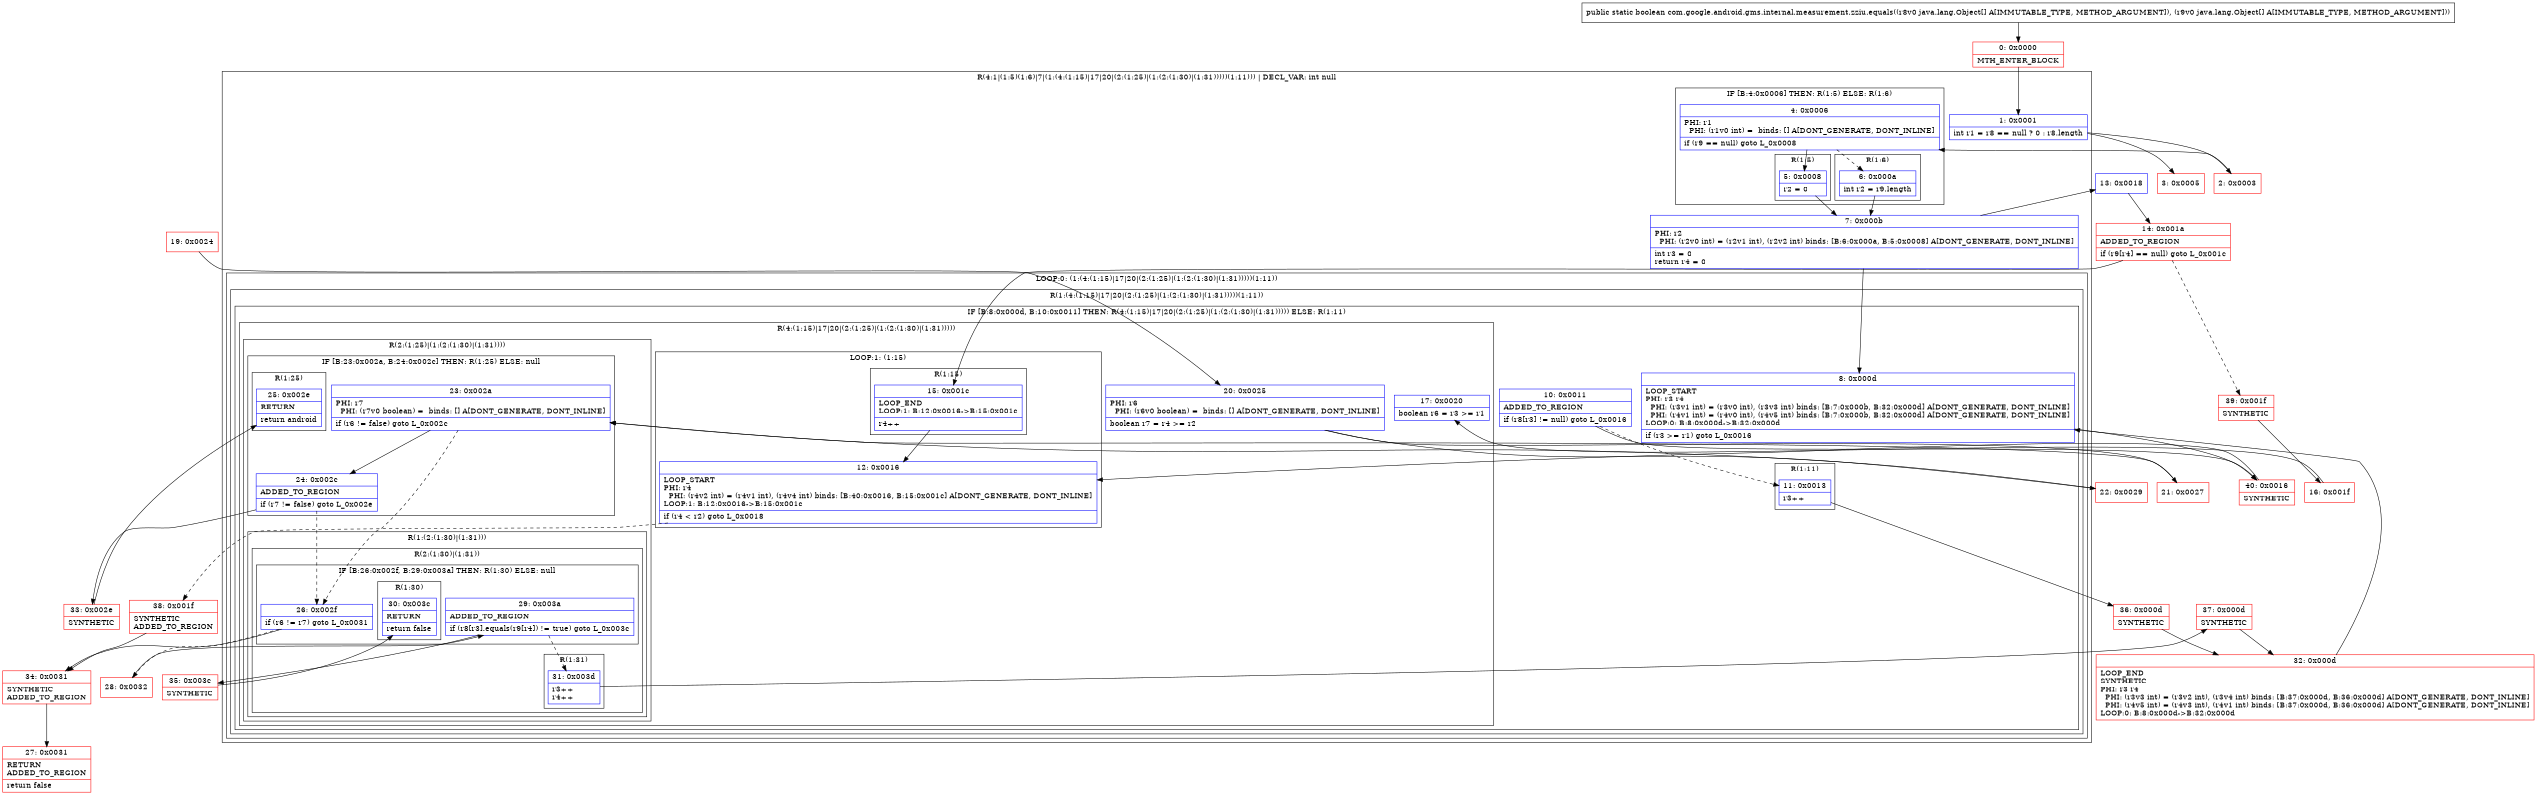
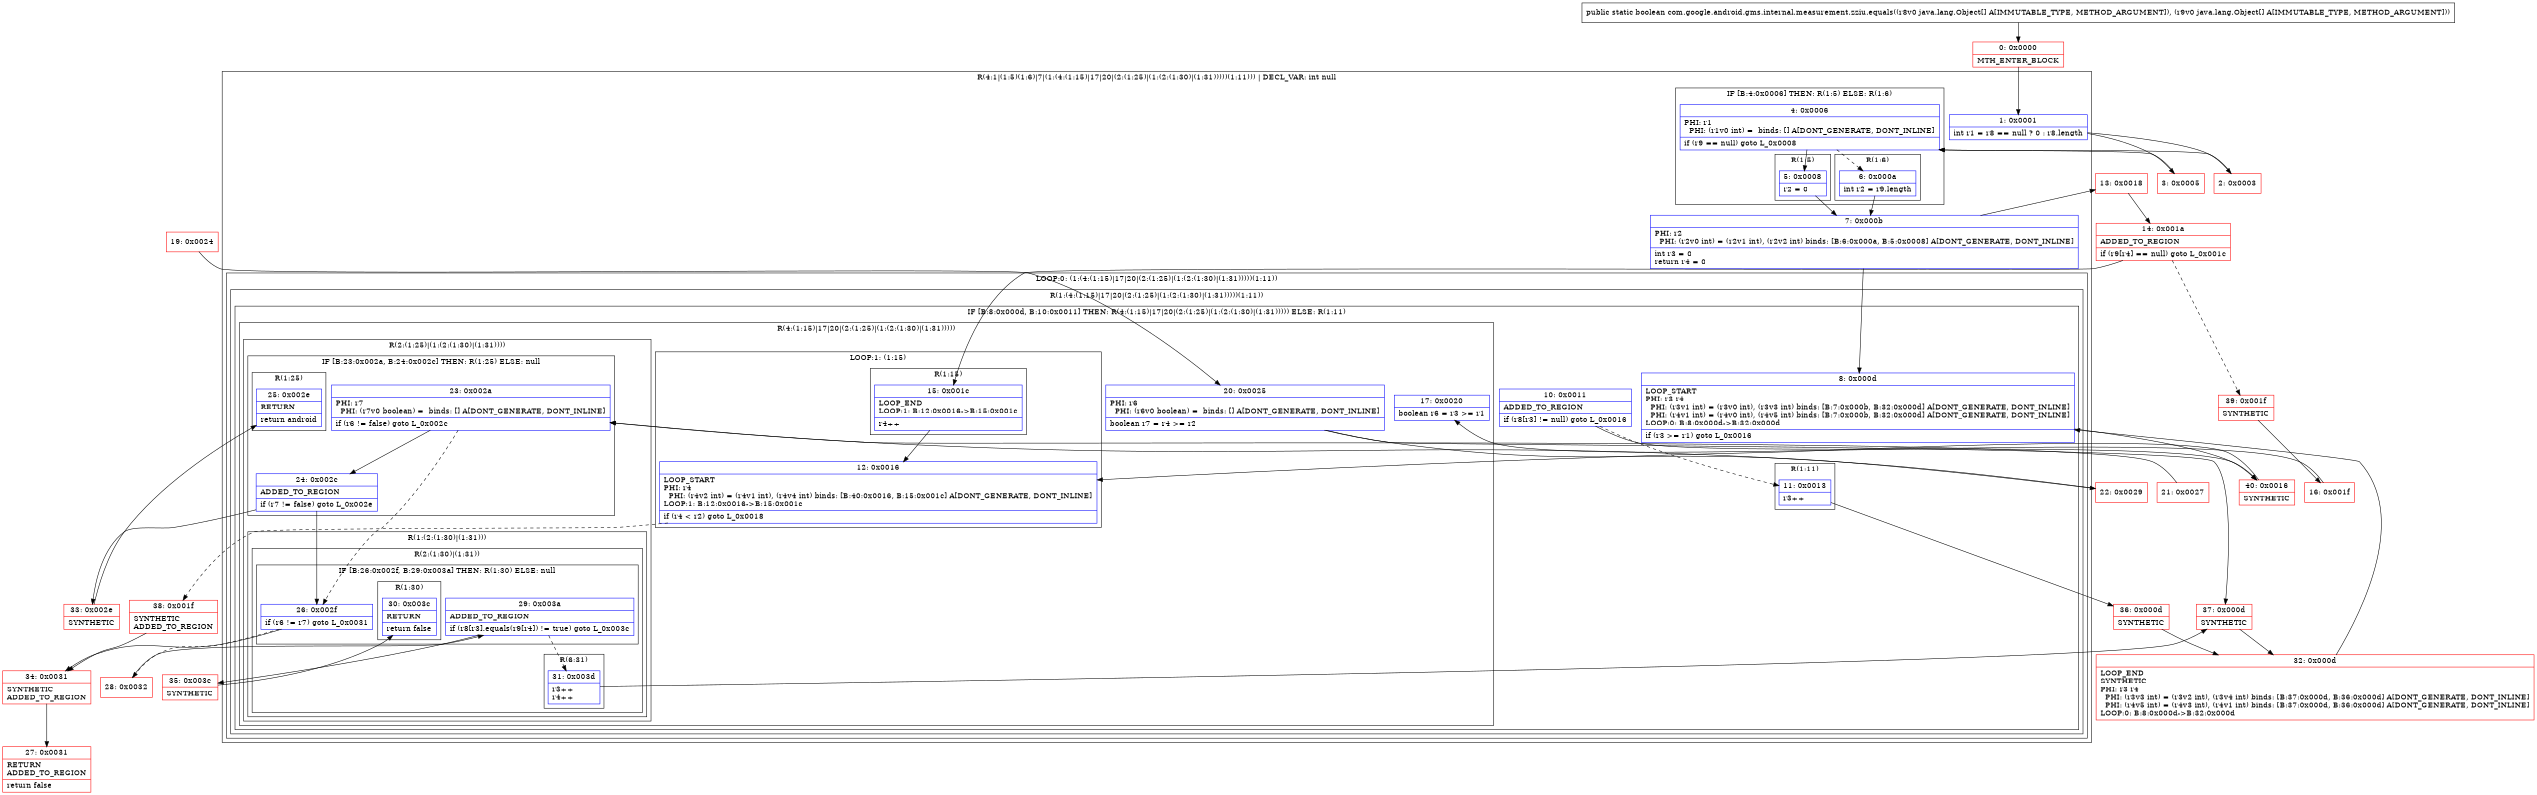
edge "3: 0x0005" -> "4: 0x0006": added
node "13: 0x0018": color blue -> red
edge "20: 0x0025" -> "21: 0x0027": now "20: 0x0025" -> "37: 0x000d"
edge "24: 0x002c" -> "26: 0x002f": style dashed -> solid
cluster "R(1:31)": label "R(1:31)" -> "R(6:31)"
